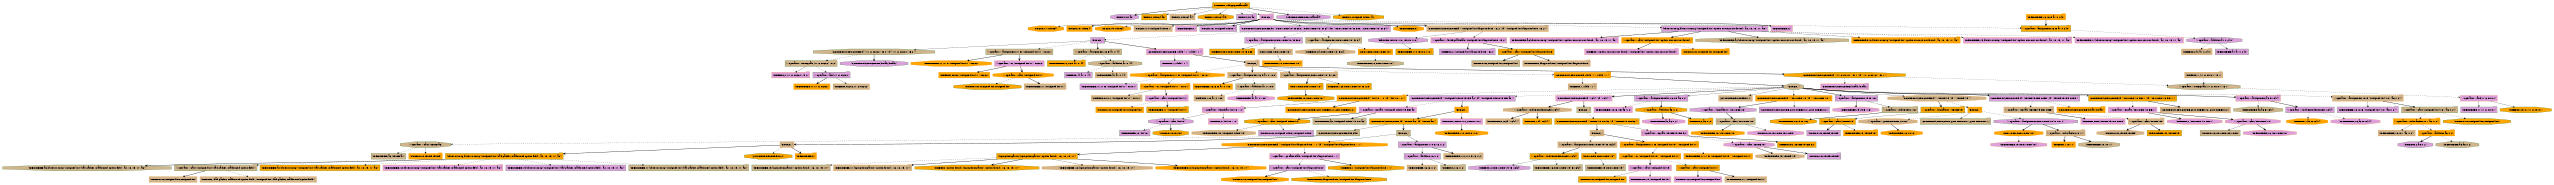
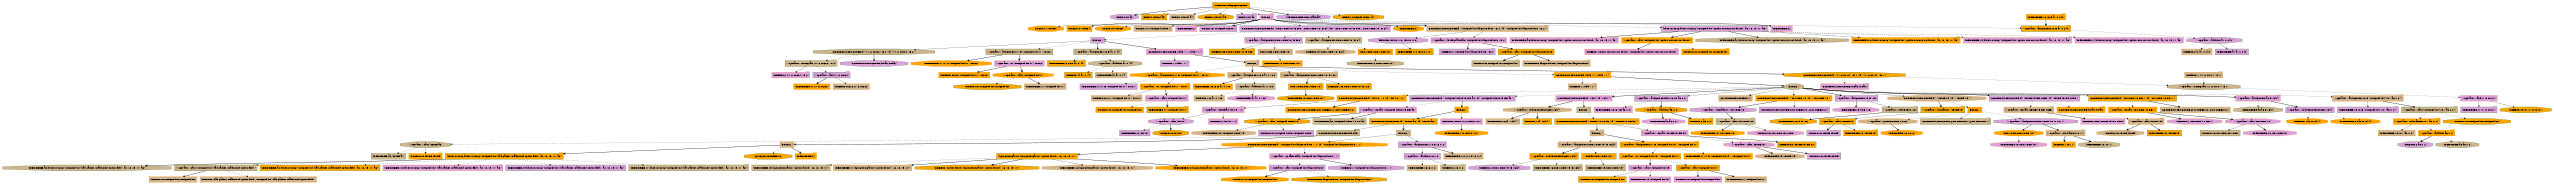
node "(METHOD,udhcp_get_fastcall)": label "(METHOD,udhcp_get_fastcall)" -> "(METHOD,udhcp_get_option)"
node "(LITERAL,44,a1 + 44)": fillcolor plum -> orange
node "(<operator>.equals,(_DWORD)v8 == 1)": fillcolor plum -> orange
node "(IDENTIFIER,v6,a6 = v6[1])": fillcolor plum -> orange
node "(JUMP_TARGET,LABEL_12)": label "(JUMP_TARGET,LABEL_12)" -> "(JUMP_JUMP,LABEL_12)"
node "(LODWORD,LODWORD(v9))": label "(LODWORD,LODWORD(v9))" -> "(LABEL,LODWORD(v9))"
node "(LITERAL,1,(unsigned int)dhcp_verbose > 1)": fillcolor orange -> plum
